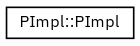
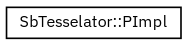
node "PImpl::PImpl": label "PImpl::PImpl" -> "SbTesselator::PImpl"
